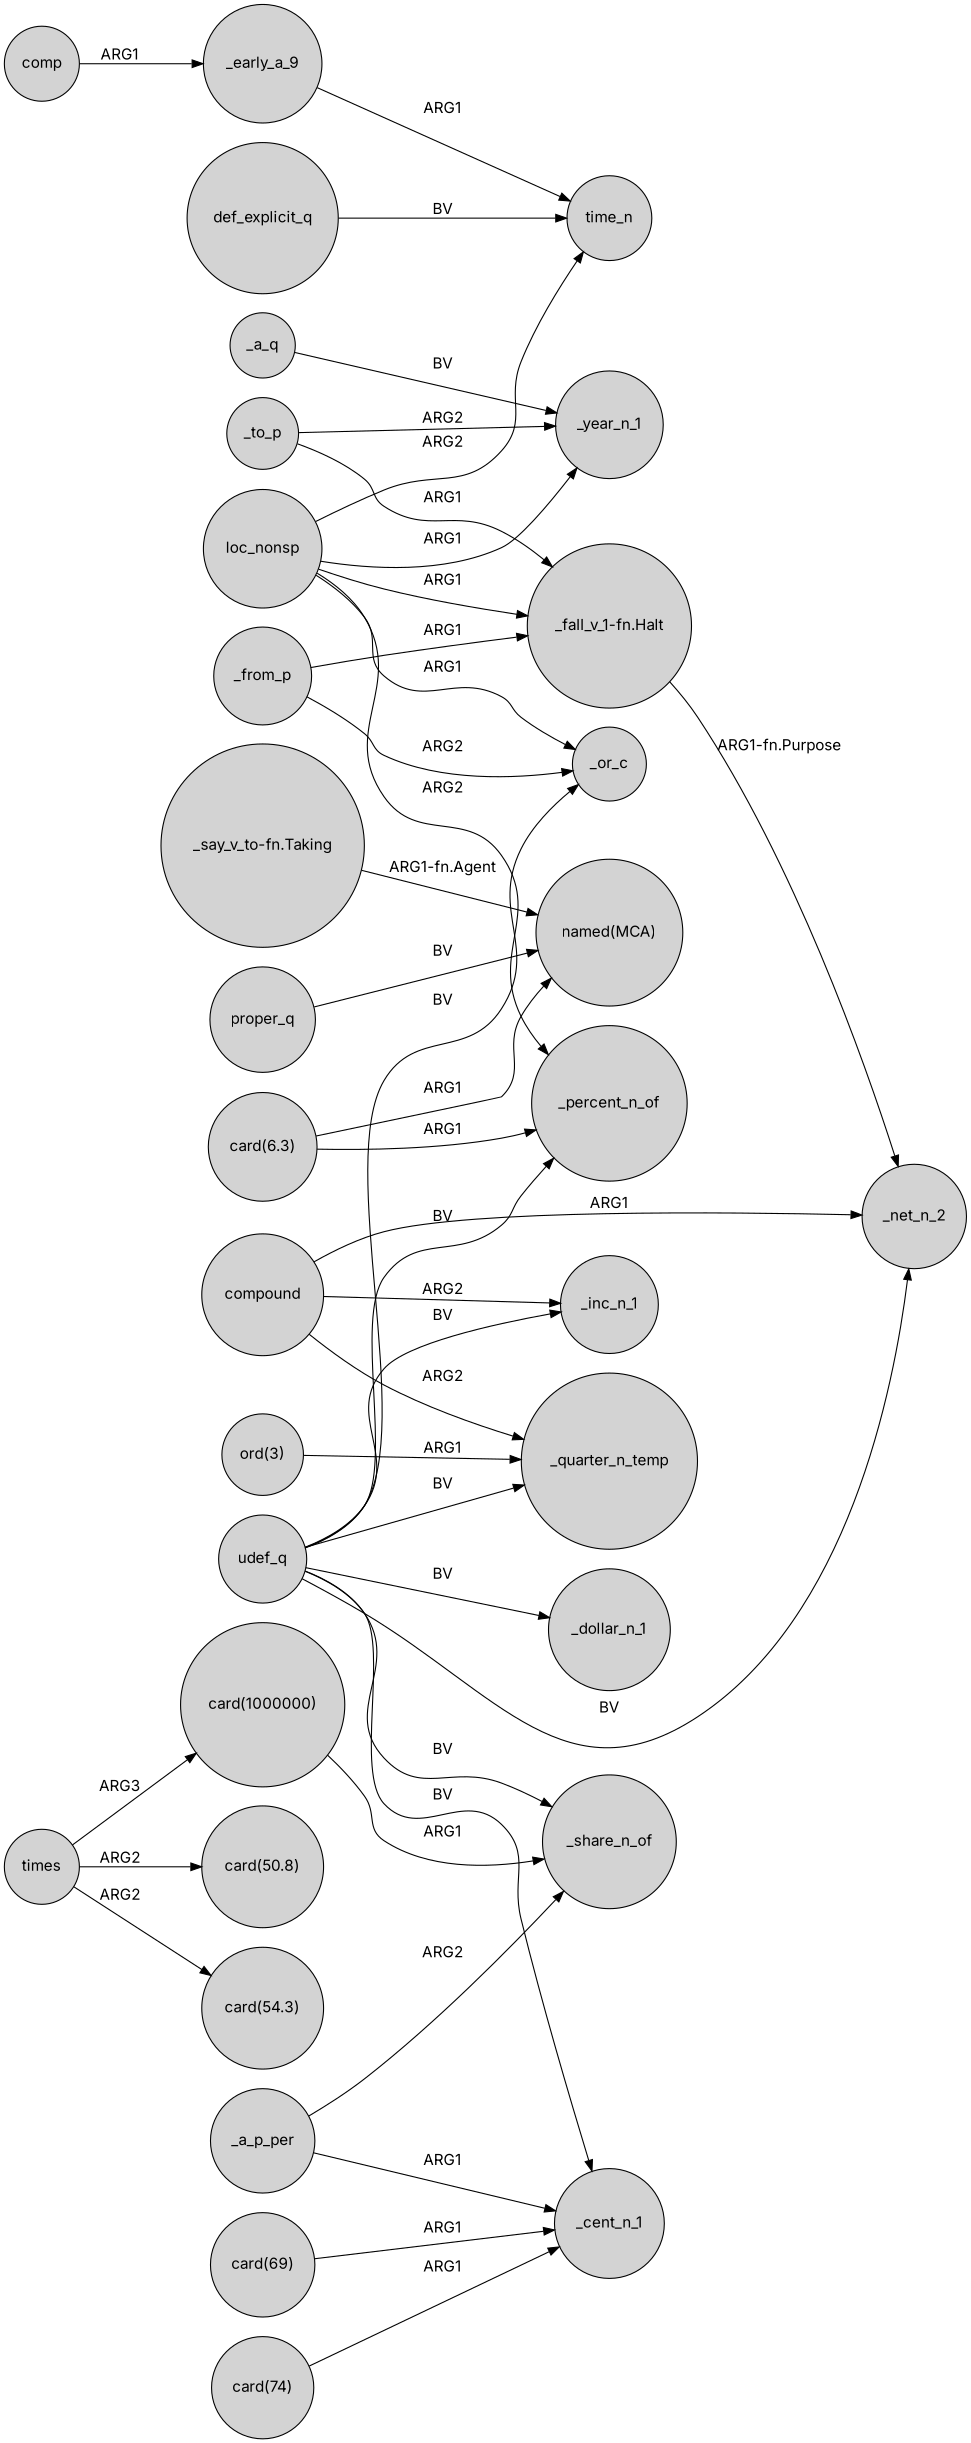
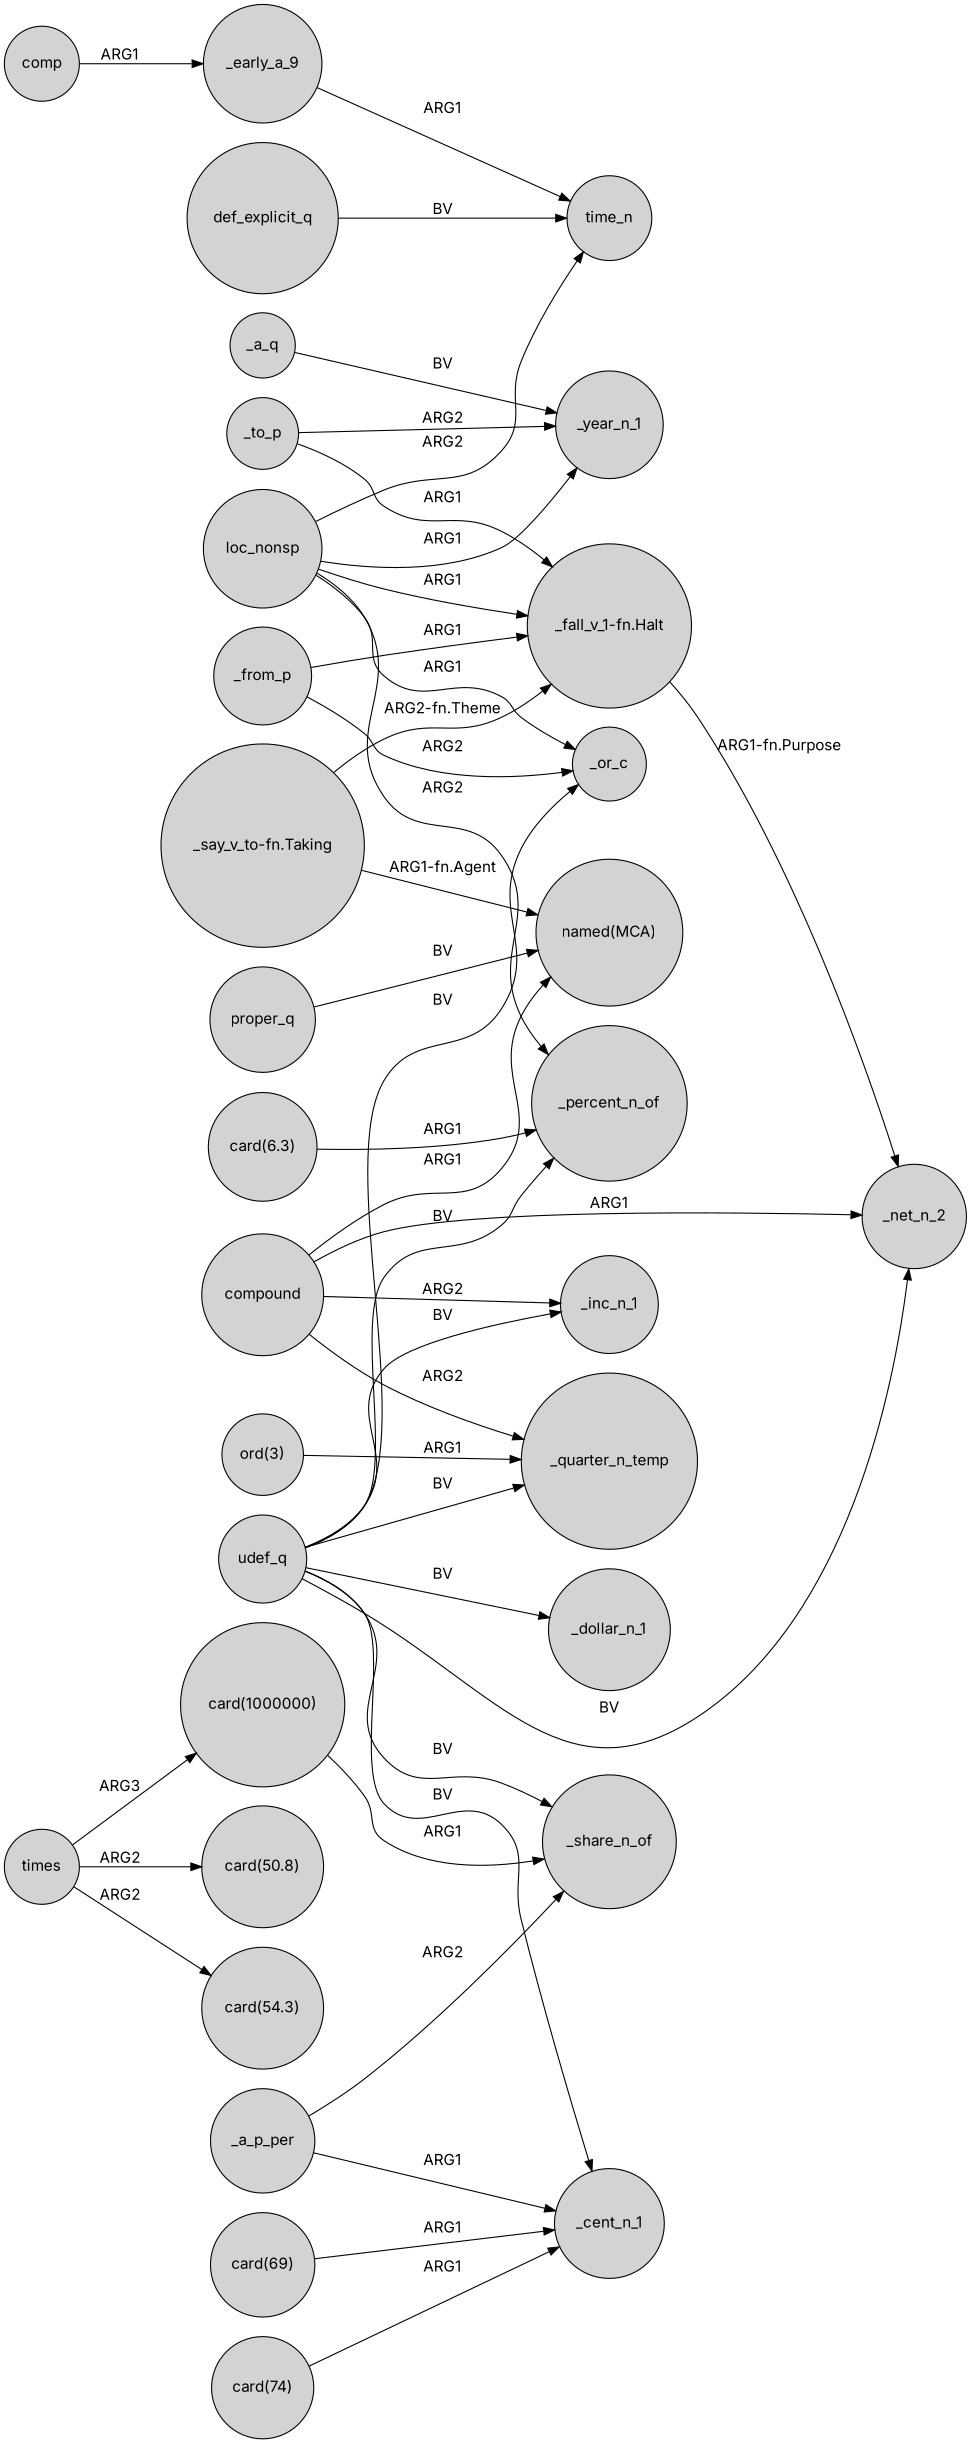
edge "_say_v_to-fn.Taking" -> "_fall_v_1-fn.Halt": added, label "ARG2-fn.Theme"
edge "card(6.3)" -> "named(MCA)": now "compound" -> "named(MCA)"
